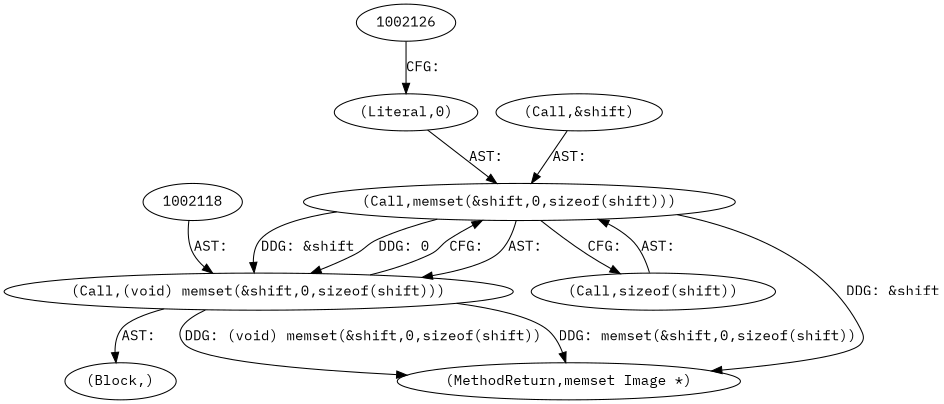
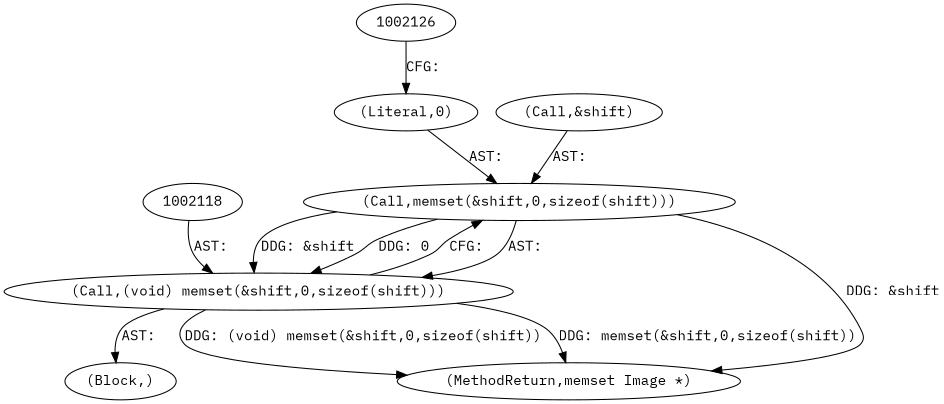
node "(Call,sizeof(shift))": removed
